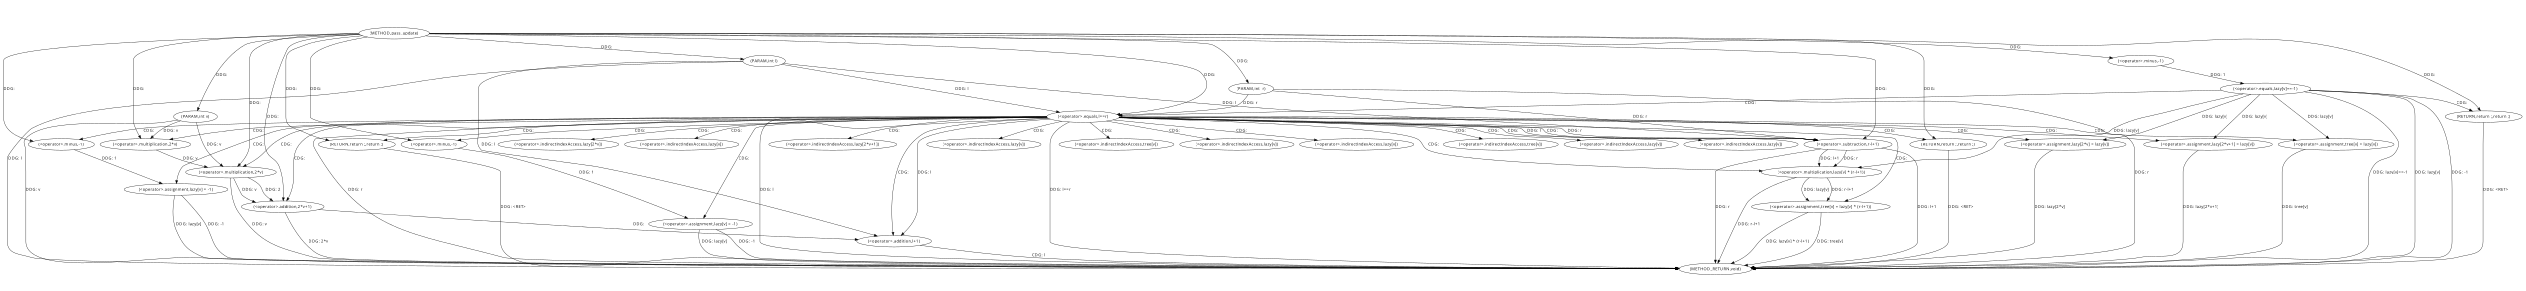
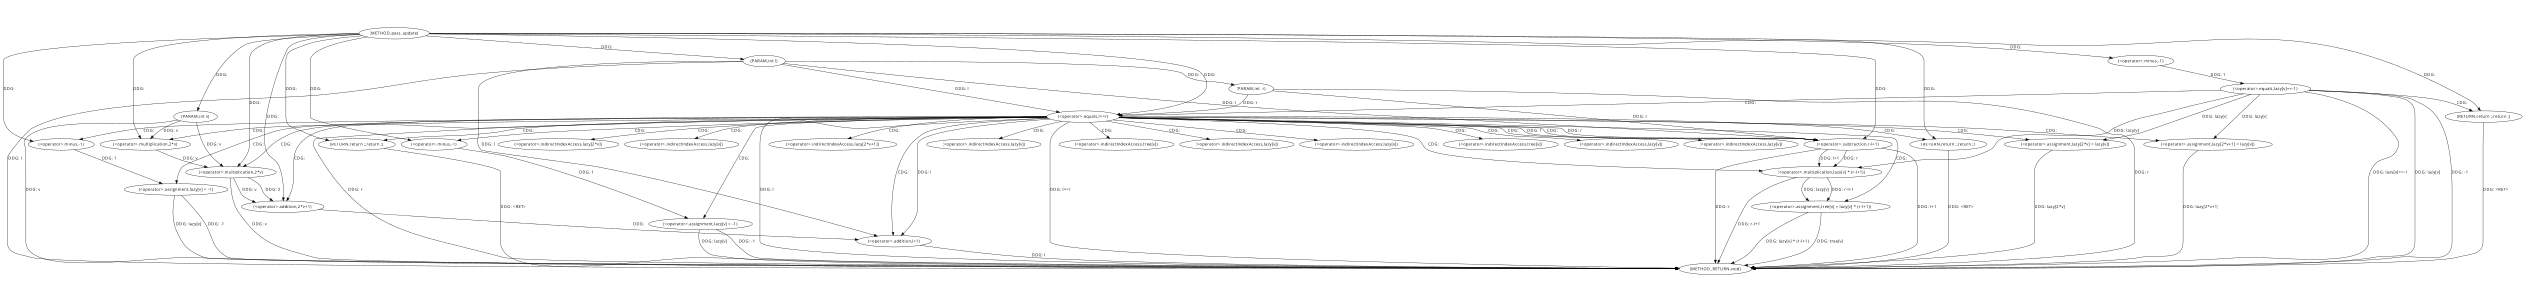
edge "(METHOD,pass_update)" -> "(PARAM,int  r)": now "(PARAM,int l)" -> "(PARAM,int  r)"
node "(<operator>.assignment,tree[v] = lazy[v])": removed
edge "(<operator>.addition,l+1)" -> "(METHOD_RETURN,void)": label "CDG: l" -> "DDG: l"
edge "(<operator>.addition,2*v+1)" -> "(METHOD_RETURN,void)": removed, label "DDG: 2*v"
